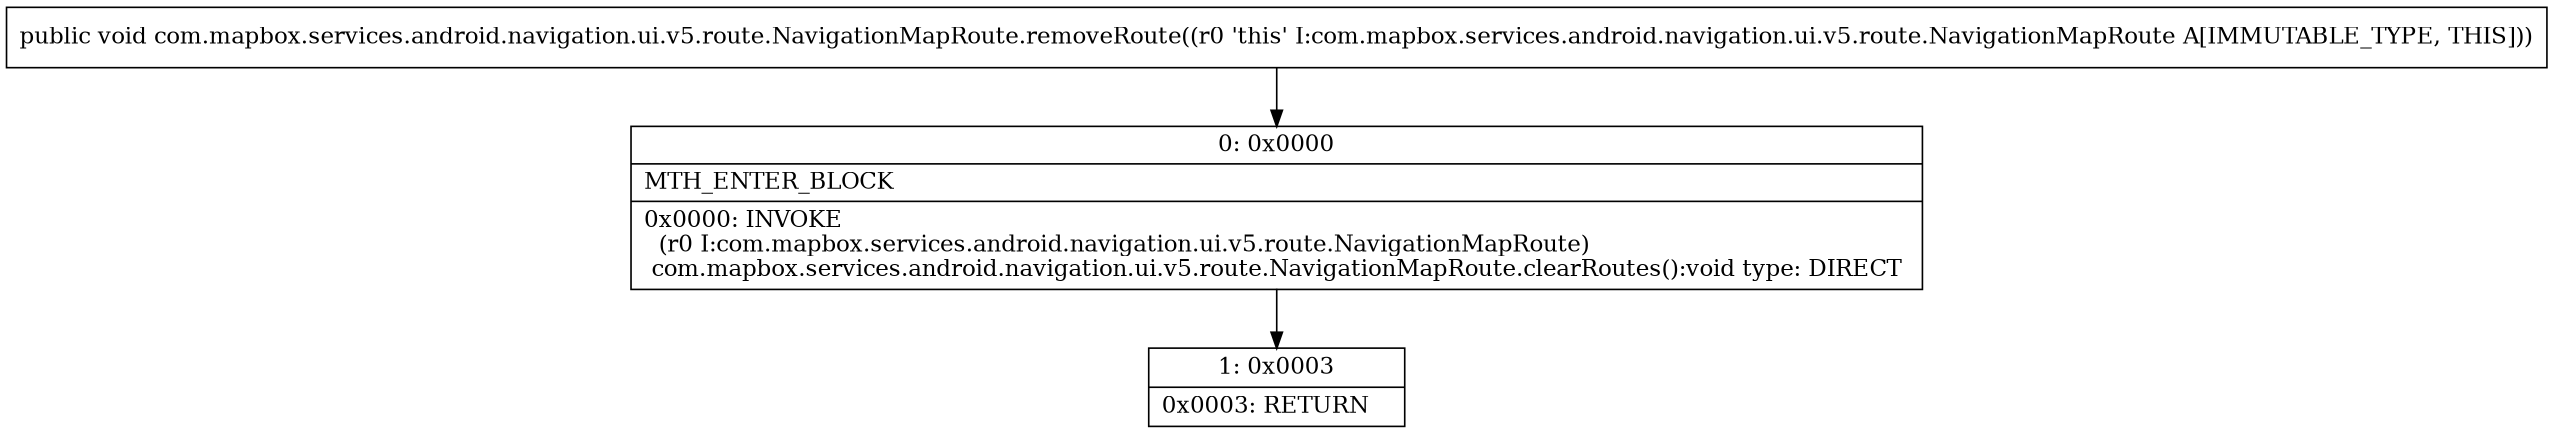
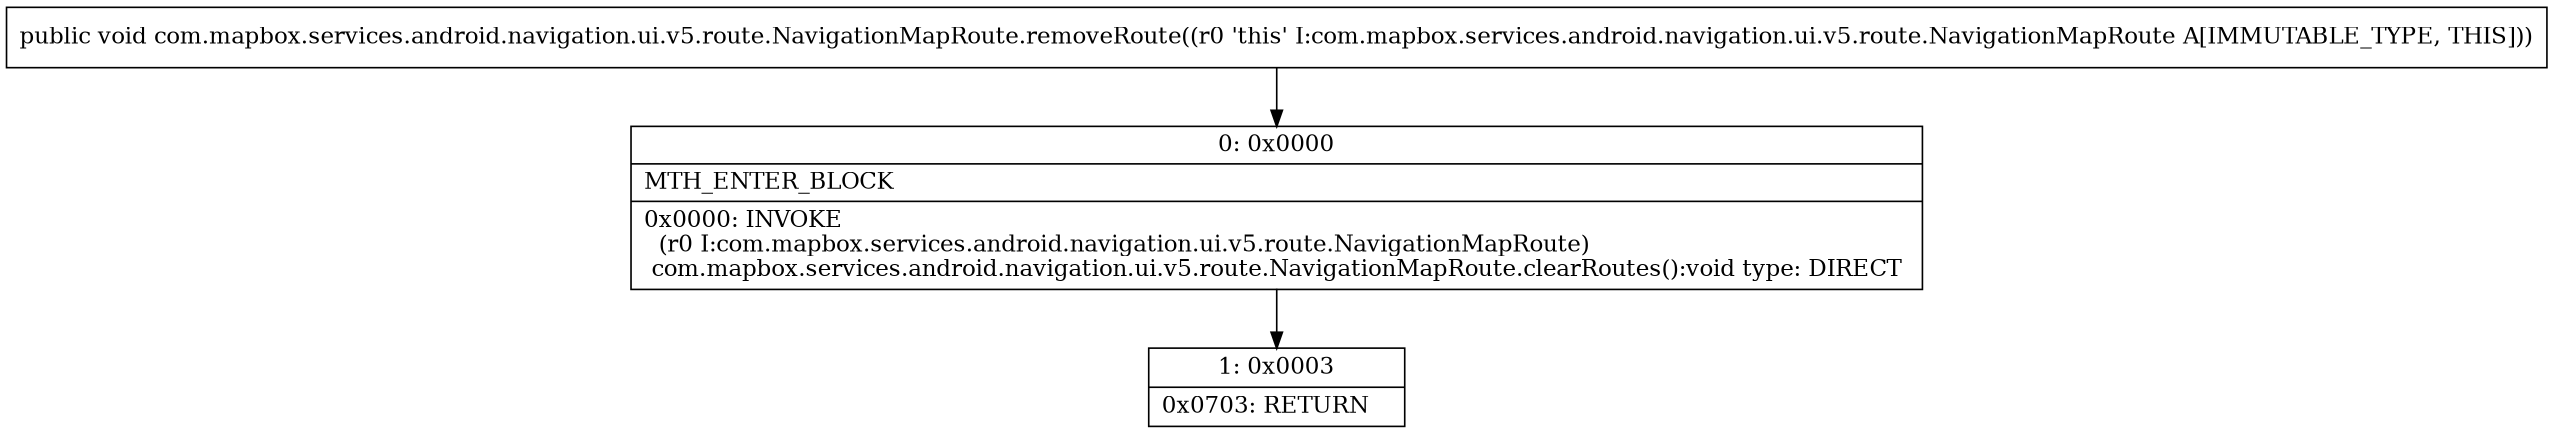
node "1: 0x0003": text "0x0003: RETURN" -> "0x0703: RETURN"
